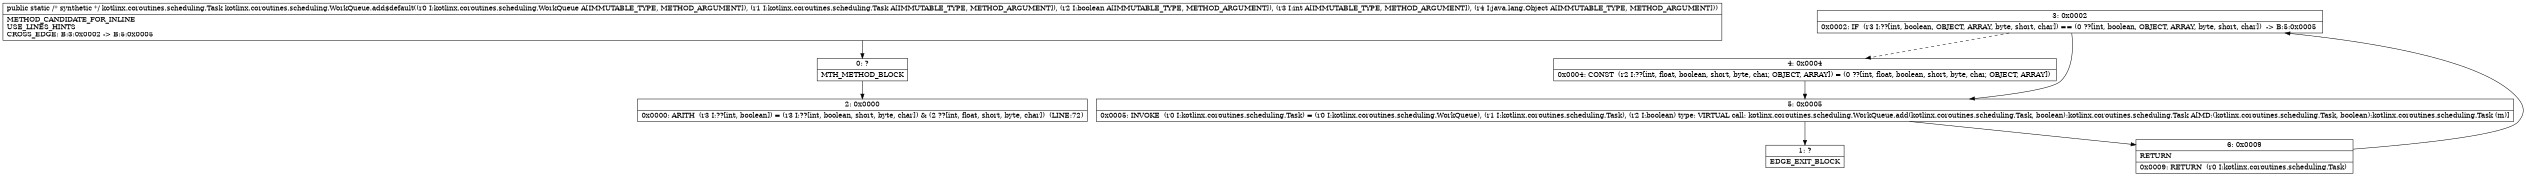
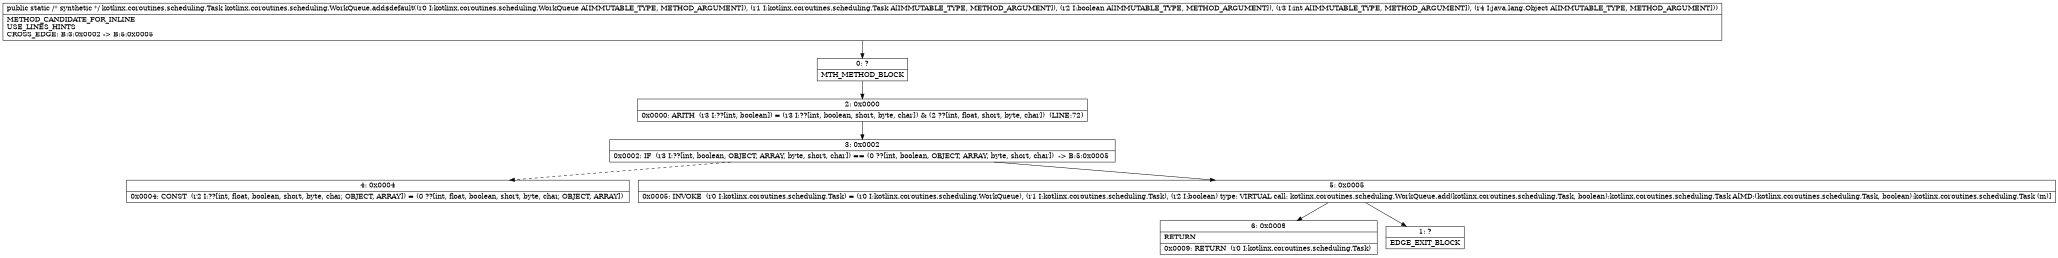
edge "6: 0x0009" -> "3: 0x0002": now "2: 0x0000" -> "3: 0x0002"
edge "4: 0x0004" -> "5: 0x0005": removed
